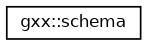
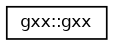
node "gxx::schema": label "gxx::schema" -> "gxx::gxx"
